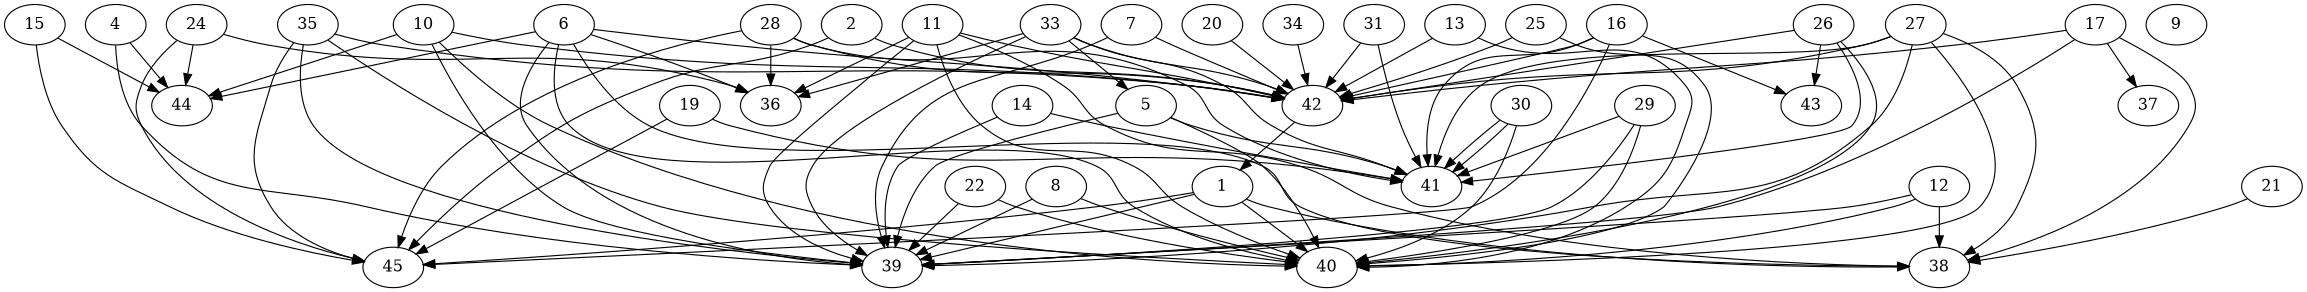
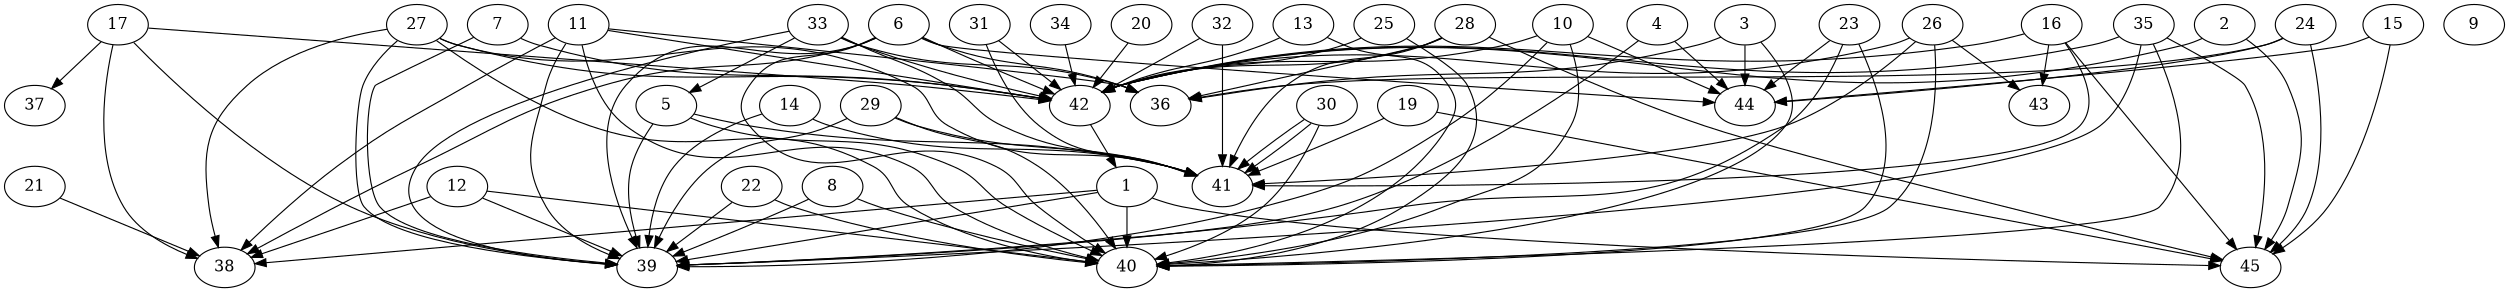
node "32": added
node "3": added
node "23": added
